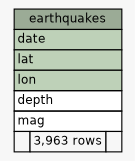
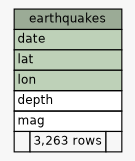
node "earthquakes": text "3,963 rows" -> "3,263 rows"
